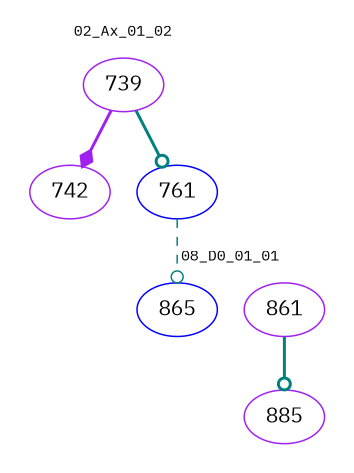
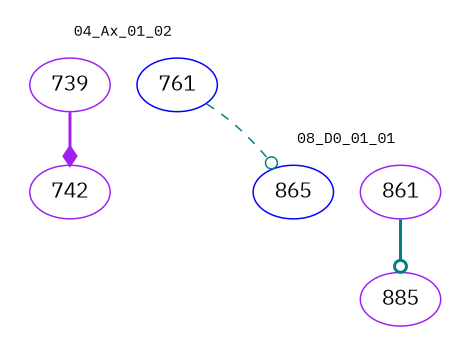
cluster "02_Ax_01_02": label "02_Ax_01_02" -> "04_Ax_01_02"
edge "739" -> "761": removed
